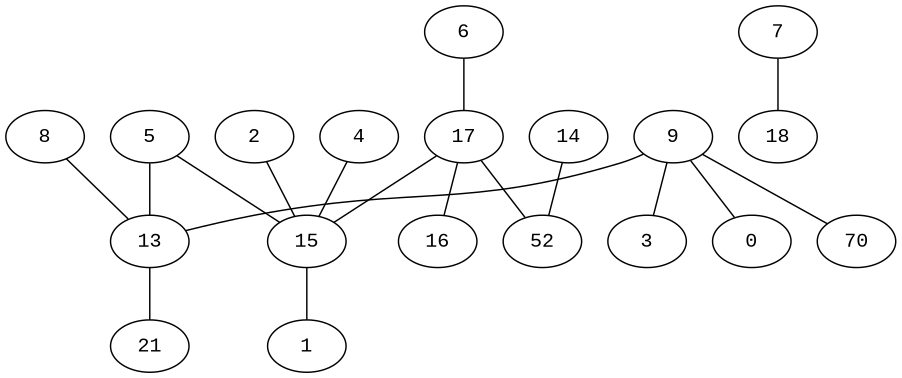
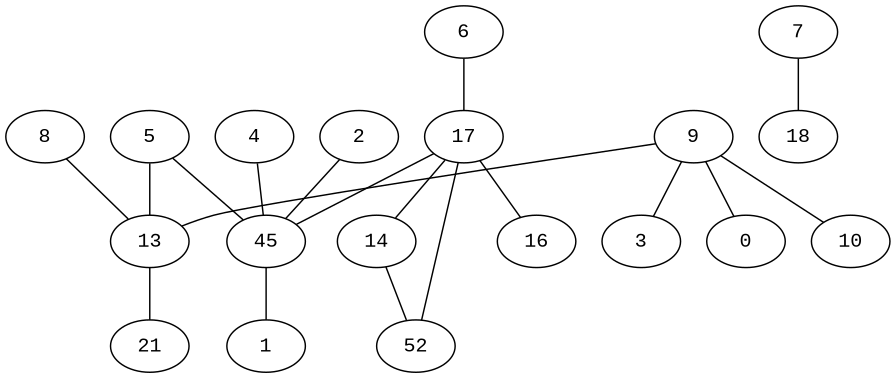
edge "17" -- "14": added
node "15": label "15" -> "45"
node "70": label "70" -> "10"
